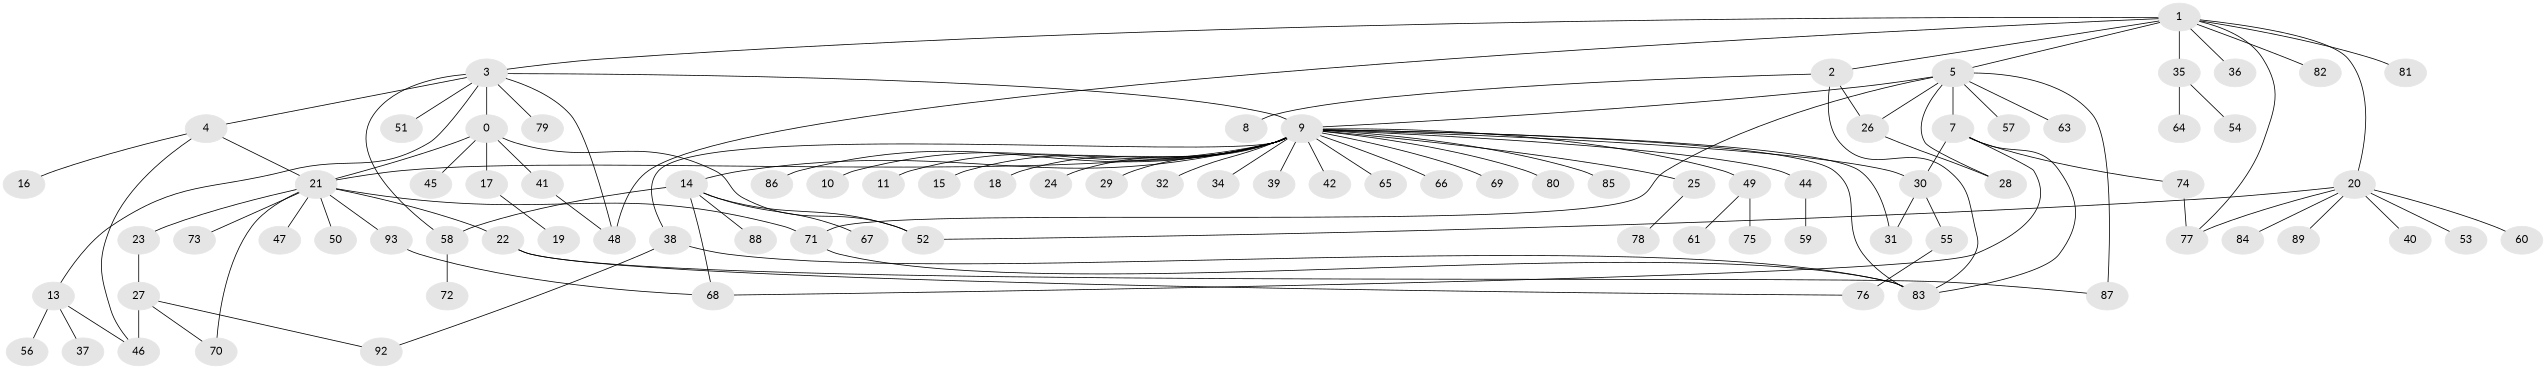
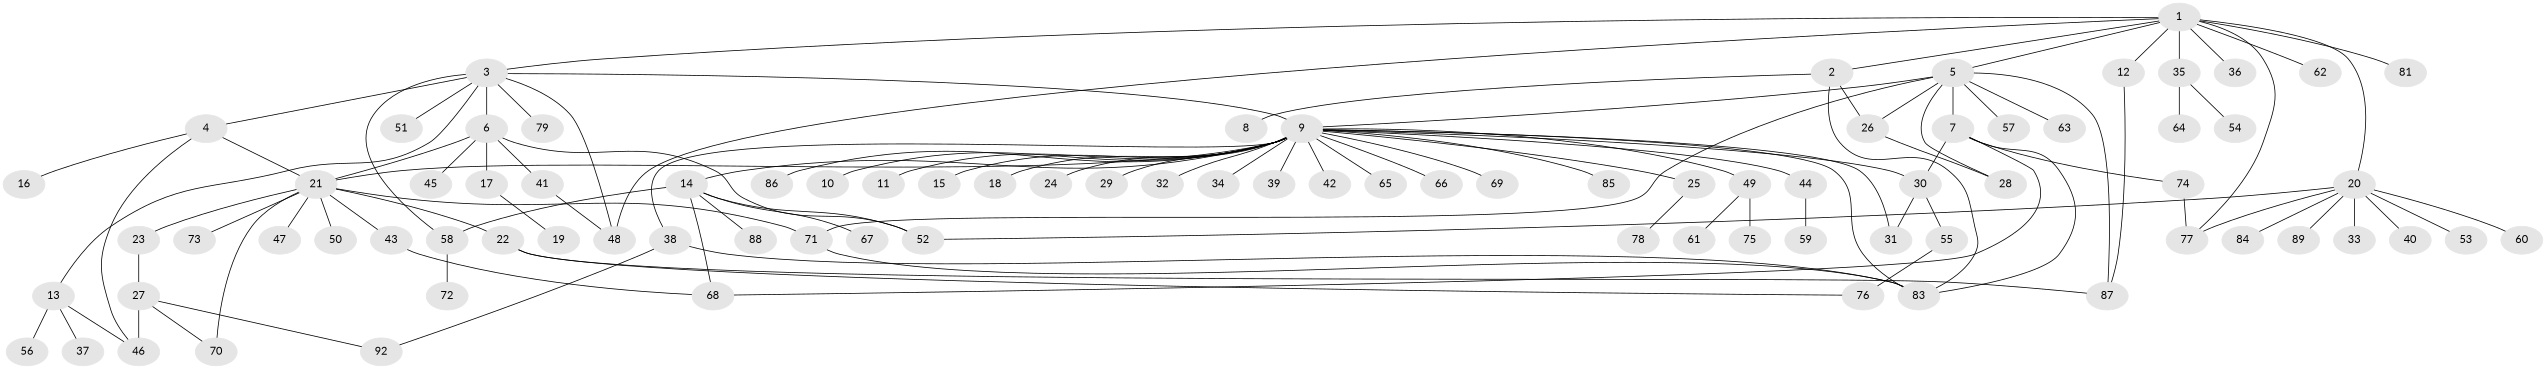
node "12": added
node "82": label "82" -> "62"
node "0": label "0" -> "6"
node "80": removed
node "93": label "93" -> "43"
node "33": added
